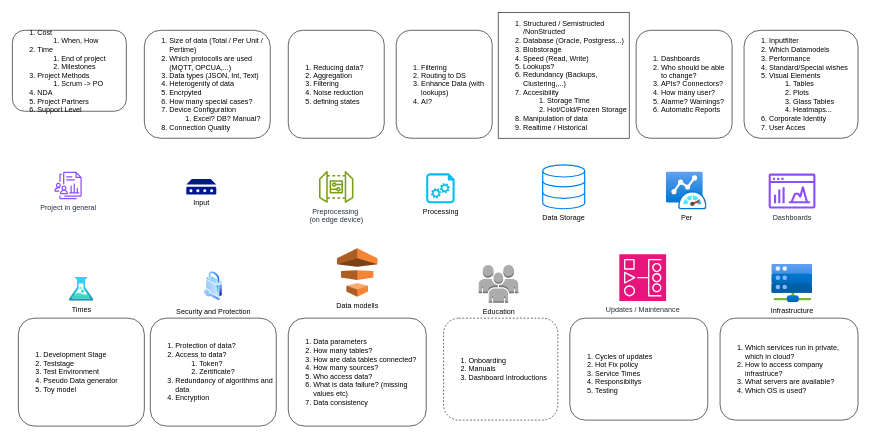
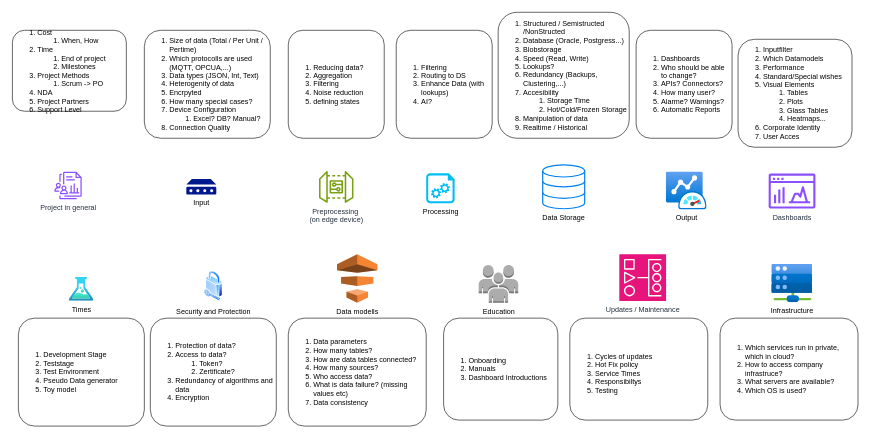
node "Structured / Semistructed /NonStructed Database (Oracle, Postgress...) Blobstorage Speed (Read, Write) Lookups? Redundancy (Backups, Clustering,...) Accesibility Storage Time Hot/Cold/Frozen Storage Manipulation of data Realtime / Historical": shape rectangle -> rounded rectangle
node "Inputfilter Which Datamodels Performance Standard/Special wishes Visual Elements Tables Plots Glass Tables Heatmaps... Corporate Identity User Acces": moved (801, 84) -> (795, 93)
node "Per": label "Per" -> "Output"
node "Data modells": moved (357, 273) -> (357, 279)
node "Onboarding Manuals Dashboard Introductions": style dashed -> solid
